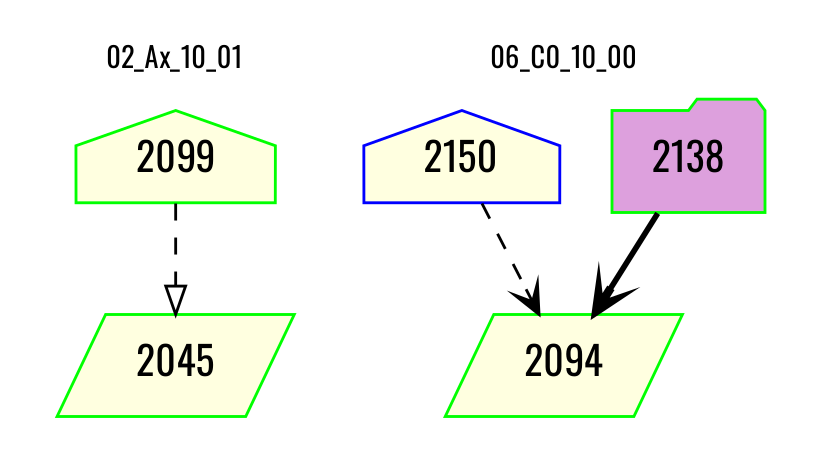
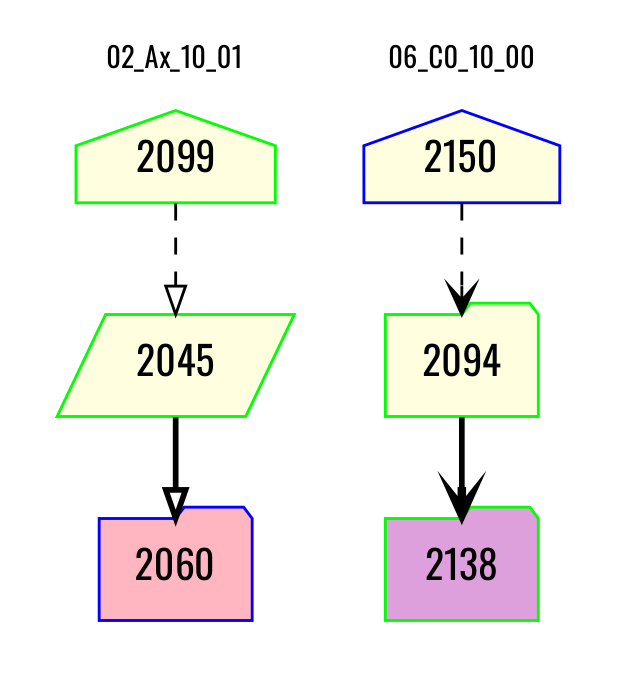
edge "2138" -> "2094": reversed
node "2094": shape parallelogram -> folder
node "2060": added
